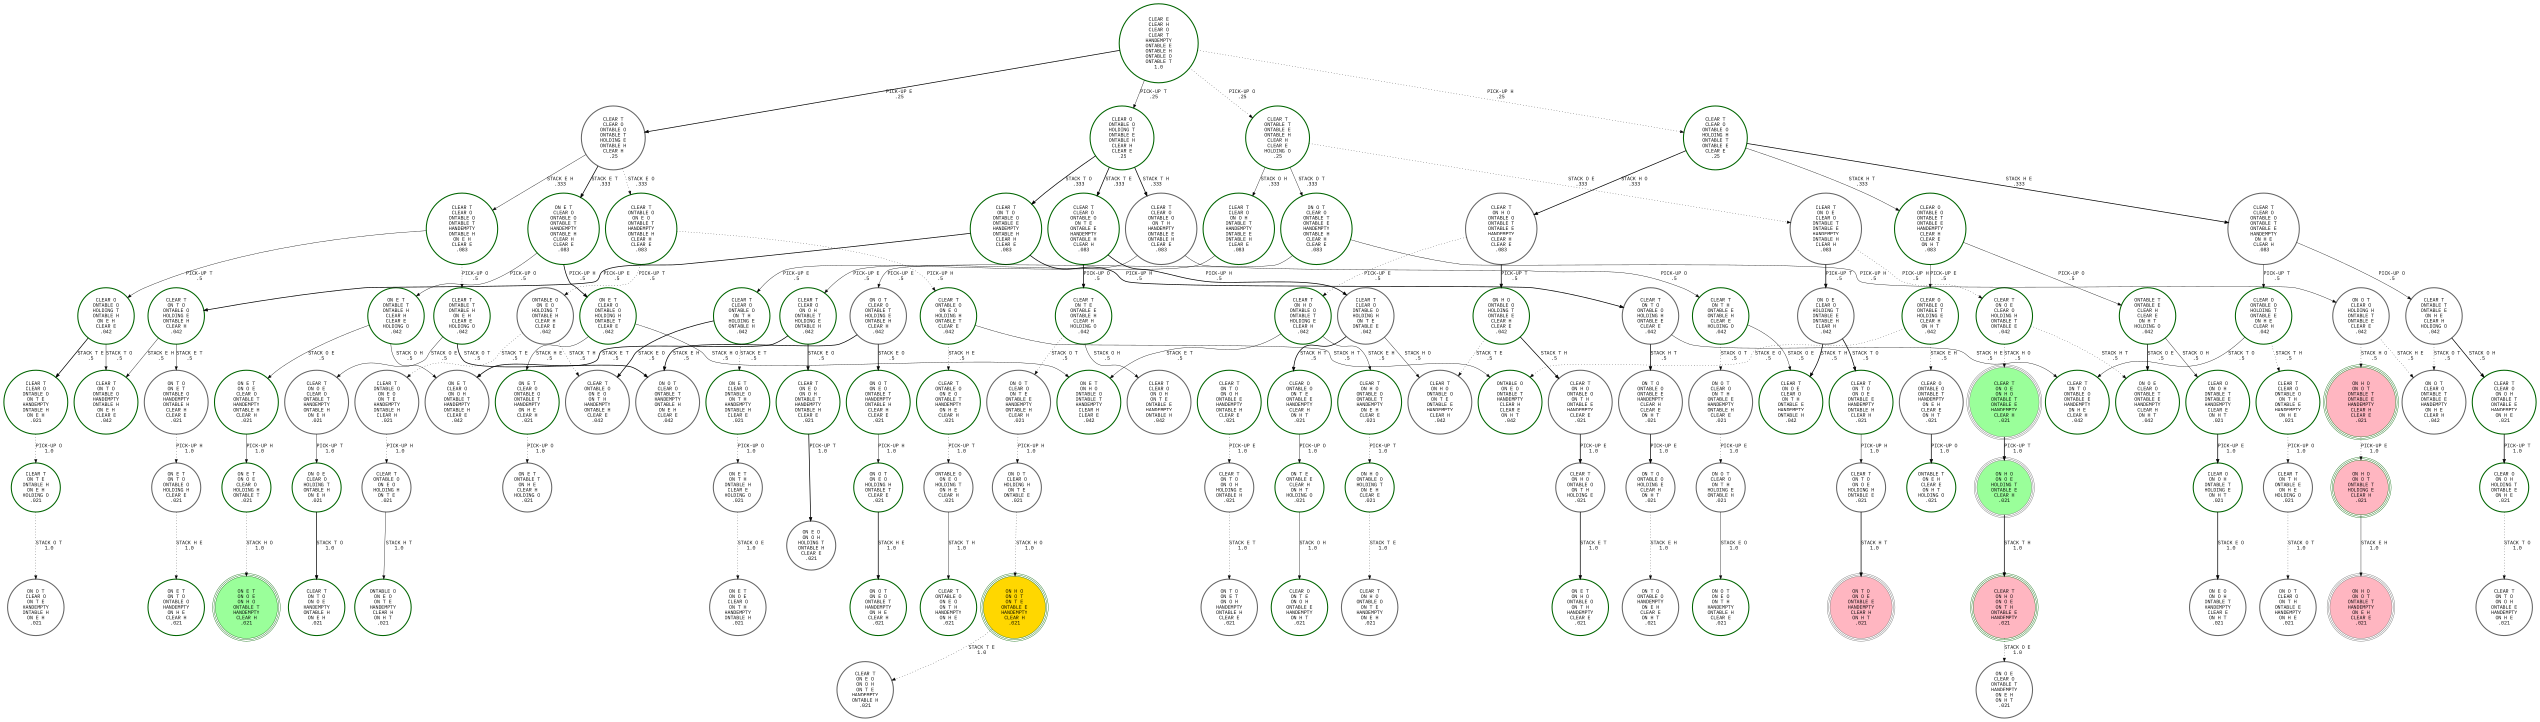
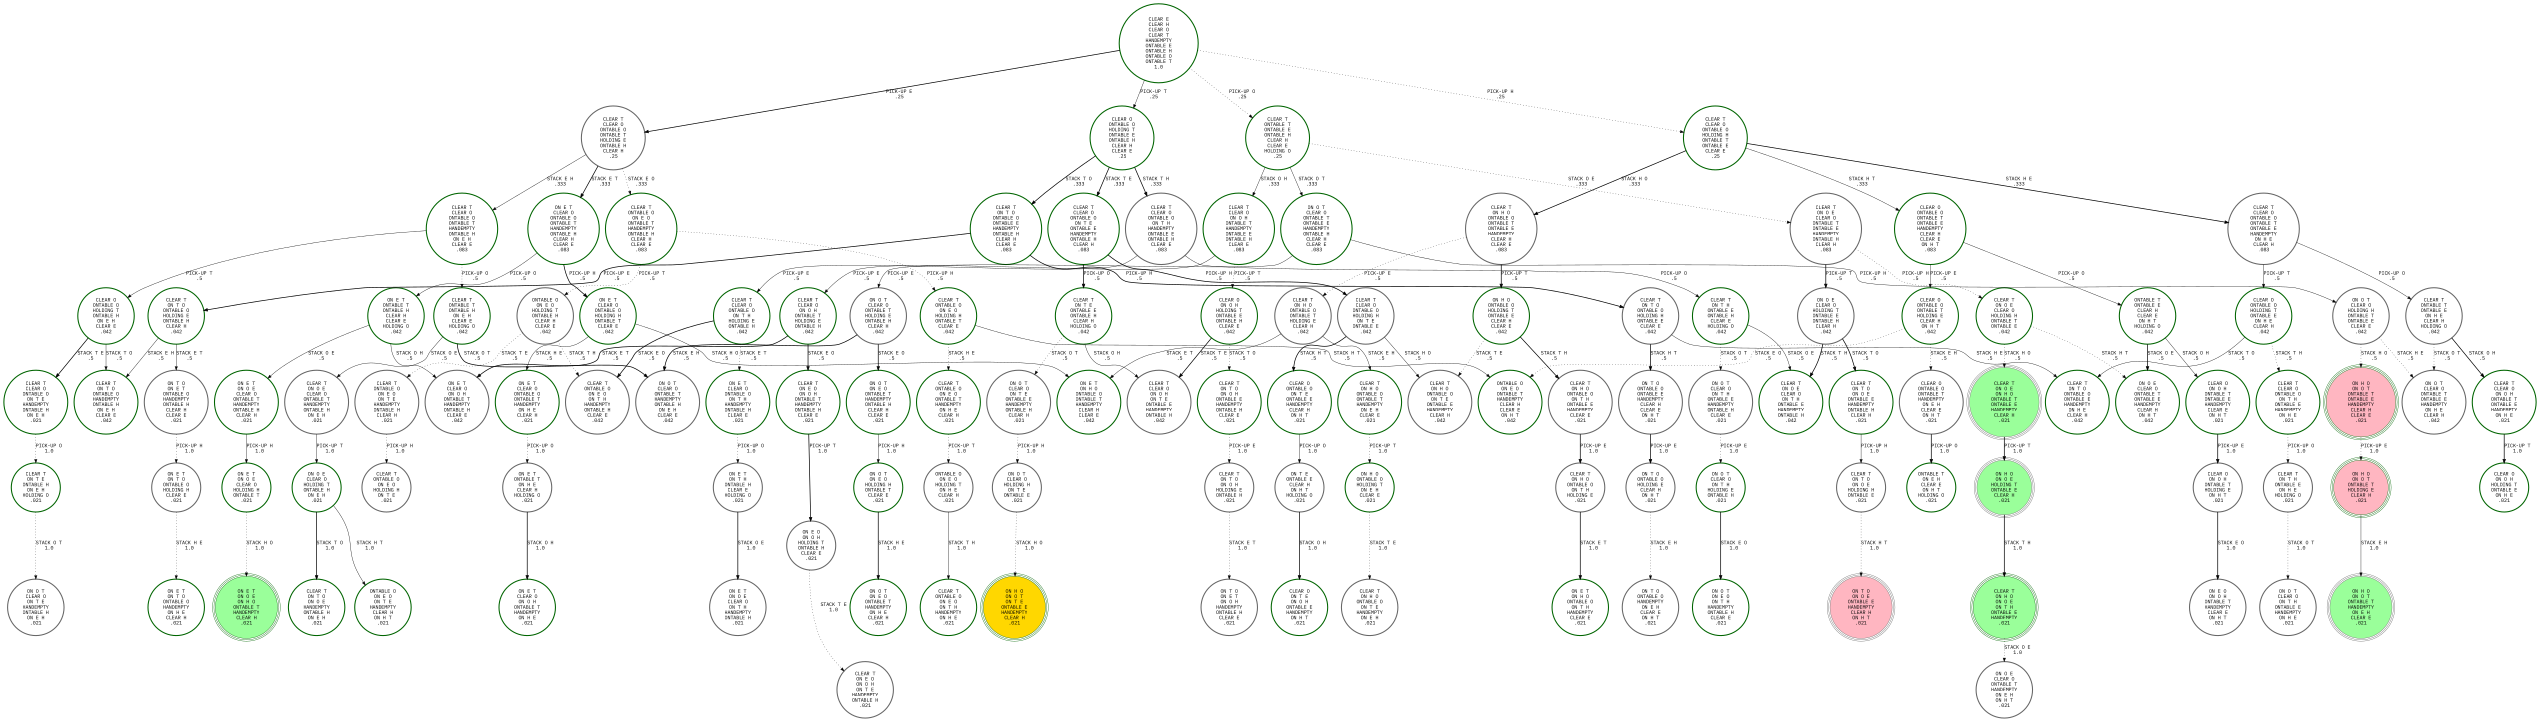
node "CLEAR O ON O H HOLDING T ONTABLE E ONTABLE H CLEAR E .042": added
node "CLEAR T ON H O ONTABLE O ONTABLE T HOLDING E CLEAR H .042": color darkgreen -> gray40
node "ON T E ONTABLE E CLEAR H ON H T HOLDING O .021": color darkgreen -> gray40
node "ON O T CLEAR O ON T H HOLDING E ONTABLE H .021": color gray40 -> darkgreen
node "CLEAR O ON O H ONTABLE T HOLDING E ON H T .021": color darkgreen -> gray40
edge "CLEAR T ON T O ON O E HOLDING H ONTABLE E .021" -> "ON T O ON O E ONTABLE E HANDEMPTY CLEAR H ON H T .021": style bold -> dotted
edge "CLEAR T ONTABLE O ON E O HOLDING H ON T E .021" -> "ONTABLE O ON E O ON T E HANDEMPTY CLEAR H ON H T .021": now "ON O E CLEAR O HOLDING T ONTABLE H ON E H .021" -> "ONTABLE O ON E O ON T E HANDEMPTY CLEAR H ON H T .021"
edge "ON E T ON T H ONTABLE H CLEAR E HOLDING O .021" -> "ON E T ON O E CLEAR O ON T H HANDEMPTY ONTABLE H .021": style dotted -> bold
edge "ON T E ONTABLE E CLEAR H ON H T HOLDING O .021" -> "CLEAR O ON T E ON O H ONTABLE E HANDEMPTY ON H T .021": style solid -> bold
edge "ON O T CLEAR O ON T H HOLDING E ONTABLE H .021" -> "ON O T ON E O ON T H HANDEMPTY ONTABLE H CLEAR E .021": style solid -> bold
node "ON E T CLEAR O ON O H ONTABLE T HANDEMPTY ON H E .021": added
node "CLEAR T ON H O ON O E ON T H ONTABLE E HANDEMPTY .021": fillcolor lightpink -> palegreen1
node "ON H O ON O T ONTABLE T HANDEMPTY ON E H CLEAR E .021": fillcolor lightpink -> palegreen1
node "CLEAR T ON T O ON O H ONTABLE E HANDEMPTY ON H E .021": removed
edge "ON H O ON O T ON T E ONTABLE E HANDEMPTY CLEAR H .021" -> "CLEAR T ON E O ON O H ON T E HANDEMPTY ONTABLE H .021": now "ON E O ON O H HOLDING T ONTABLE H CLEAR E .021" -> "CLEAR T ON E O ON O H ON T E HANDEMPTY ONTABLE H .021"
